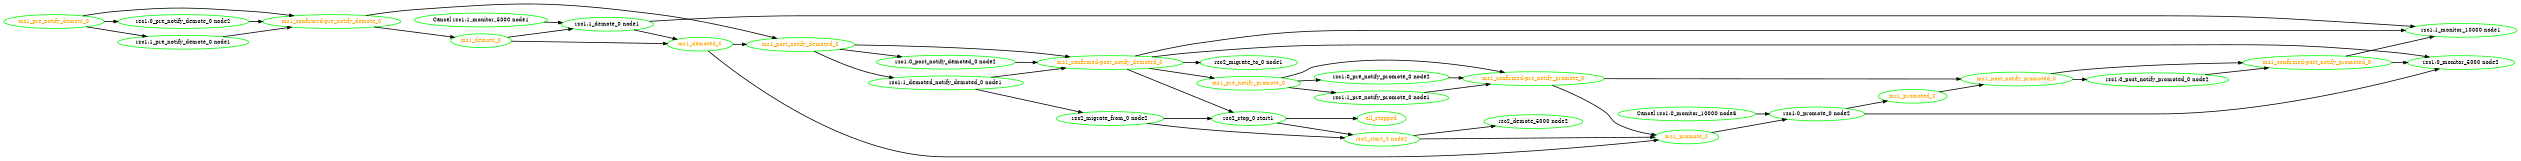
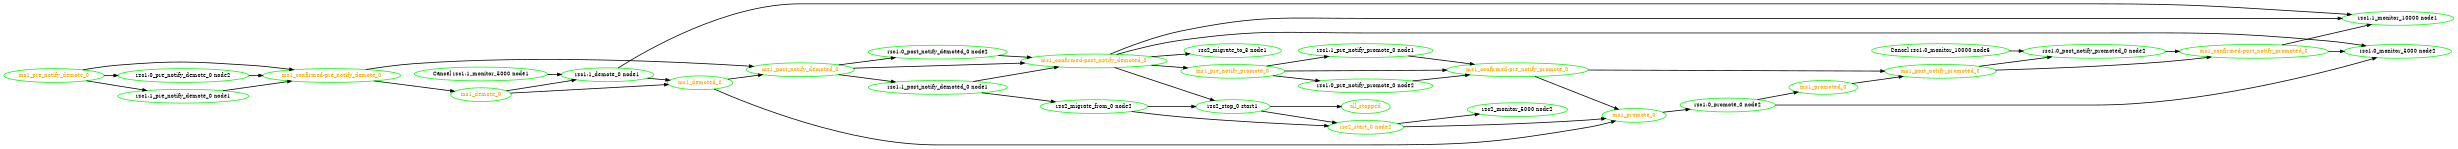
node "rsc2_migrate_to_0 node1": label "rsc2_migrate_to_0 node1" -> "rsc2_migrate_to_3 node1"
node "rsc1:1_demoted_notify_demoted_0 node1": label "rsc1:1_demoted_notify_demoted_0 node1" -> "rsc1:1_post_notify_demoted_0 node1"
edge "Cancel rsc1:0_monitor_10000 node6" -> "rsc1:0_promote_0 node2": now "Cancel rsc1:0_monitor_10000 node6" -> "rsc1:0_post_notify_promoted_0 node2"
node "rsc2_demote_5000 node2": label "rsc2_demote_5000 node2" -> "rsc2_monitor_5000 node2"
